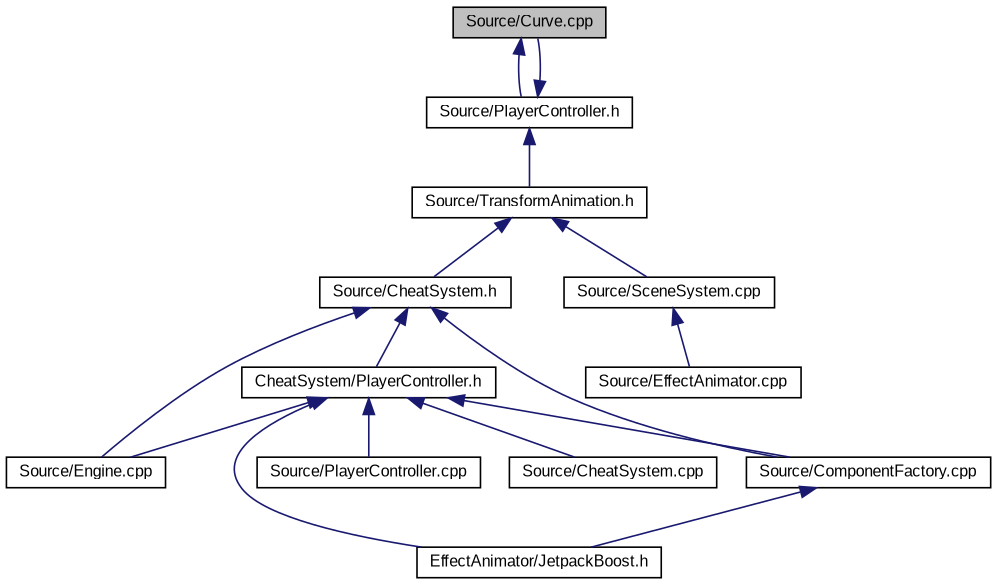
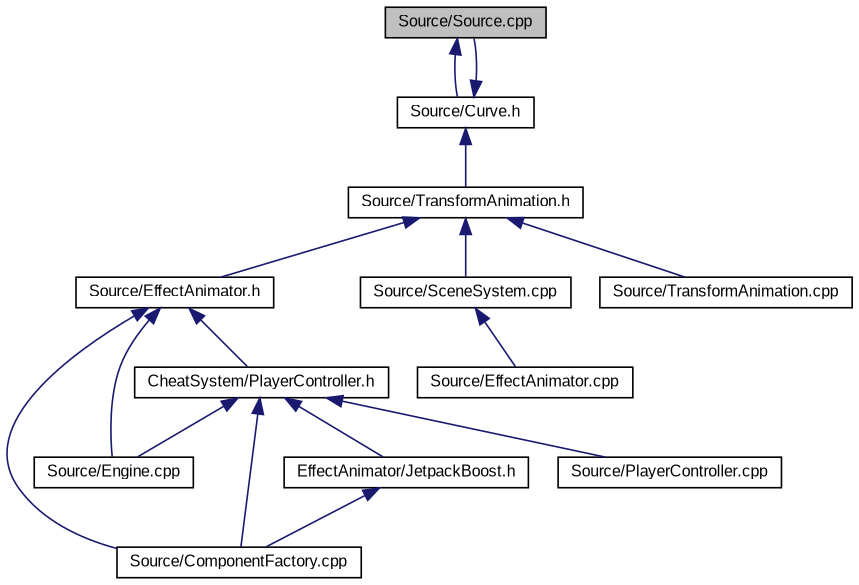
node "Source/Curve.cpp": label "Source/Curve.cpp" -> "Source/Source.cpp"
node "Source/PlayerController.h": label "Source/PlayerController.h" -> "Source/Curve.h"
node "Source/CheatSystem.h": label "Source/CheatSystem.h" -> "Source/EffectAnimator.h"
node "Source/TransformAnimation.cpp": added
node "Source/CheatSystem.cpp": removed
edge "EffectAnimator/JetpackBoost.h" -> "Source/ComponentFactory.cpp": reversed
